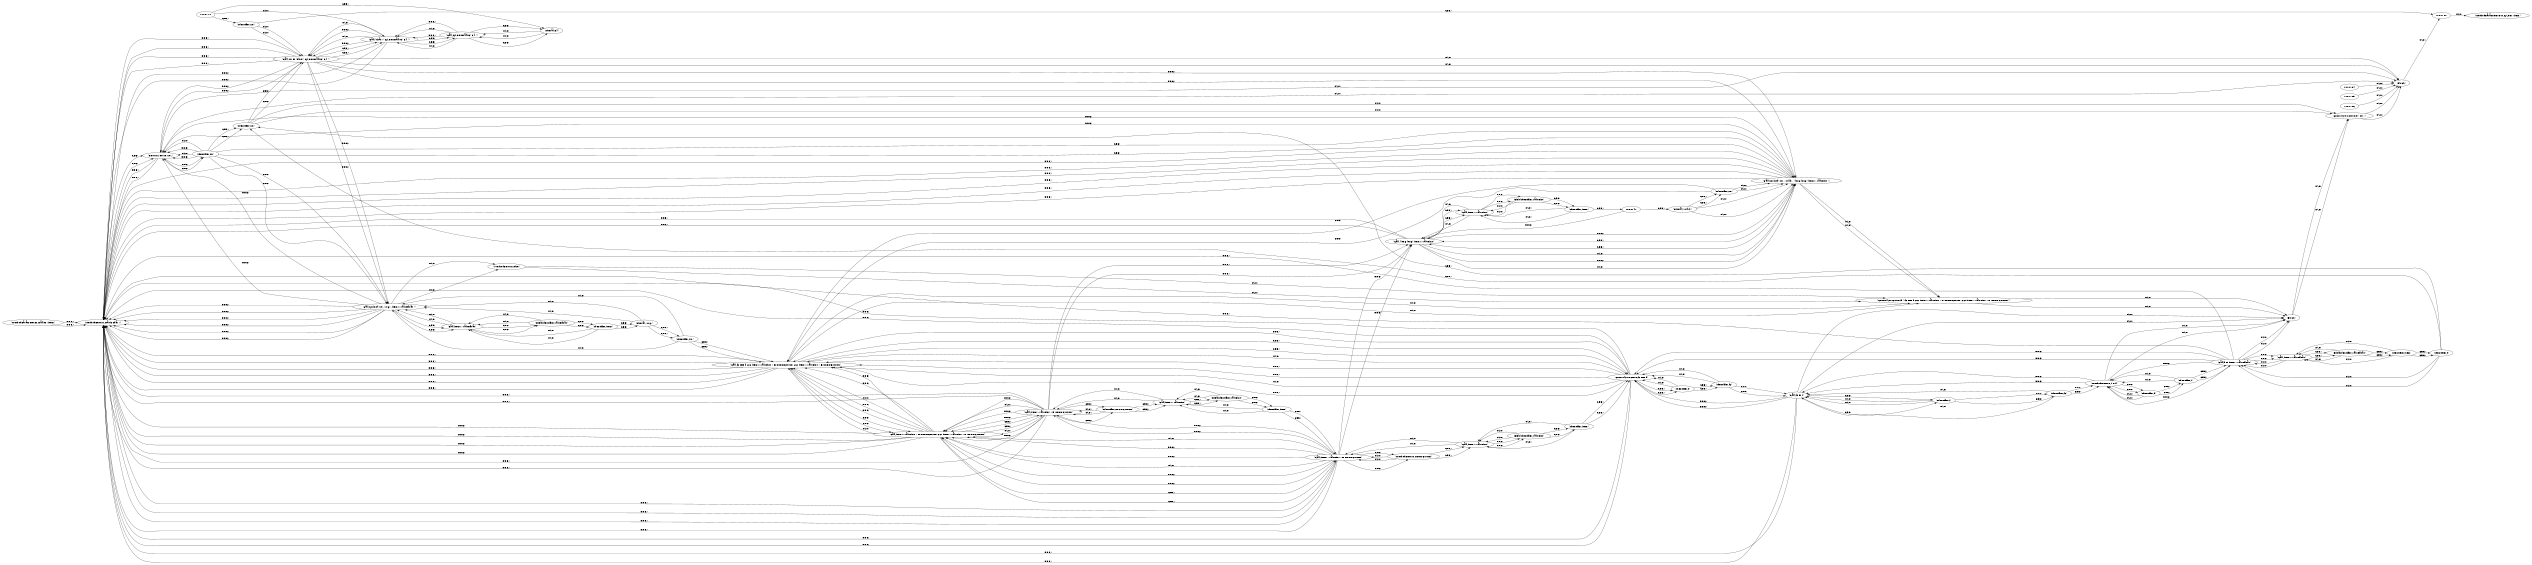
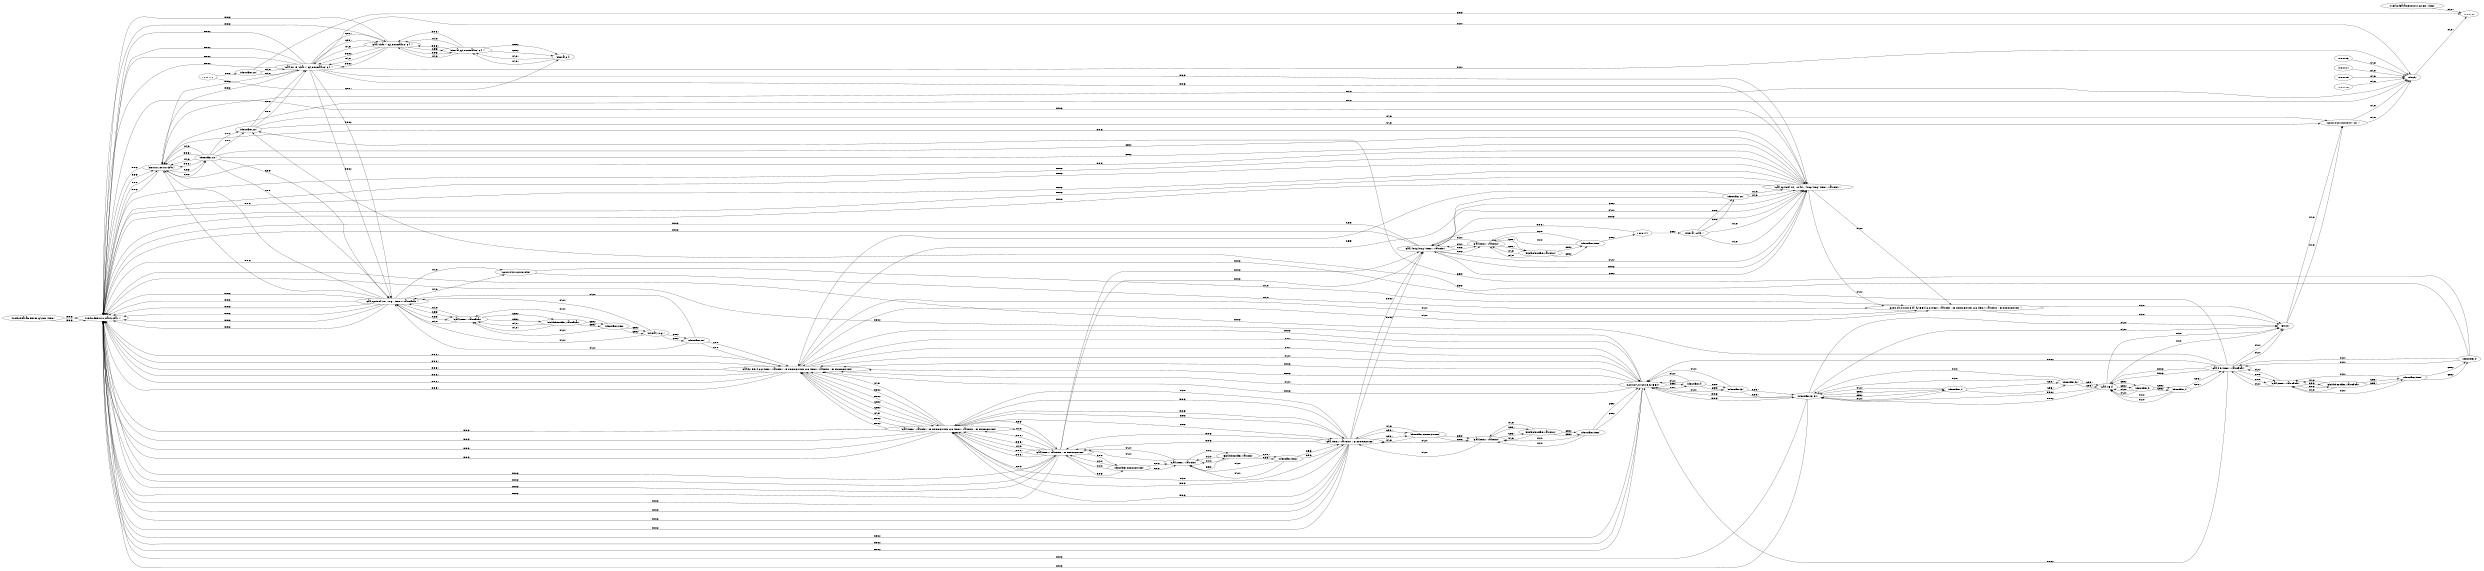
edge "1000110" -> "(Call,(char*) cJSON_malloc( 64 ))": removed, label "AST:"
edge "1000100" -> "(MethodParameterOut,cJSON *item)": reversed
node "(Call,cJSON_malloc( 64 ))": label "(Call,cJSON_malloc( 64 ))" -> "(Literal,cJSON_malloc( 64 ))"
node "1000103": added
node "(Call,str = (else*) cJSON_malloc( 64 ))": label "(Call,str = (else*) cJSON_malloc( 64 ))" -> "(Call,str = (char*) cJSON_malloc( 64 ))"
node "1010104": label "1010104" -> "1000104"
node "(Return,return str;)": label "(Return,return str;)" -> "(Return,return char;)"
node "(MethodReturn,else)": label "(MethodReturn,else)" -> "(ControlStructure,else)"
node "(MethodParameterIn,malloc *item)": label "(MethodParameterIn,malloc *item)" -> "(MethodParameterIn,cJSON *item)"
node "(MethodReturn,i = f)": label "(MethodReturn,i = f)" -> "(Call,i = f)"
node "(Call,f2 = i)": label "(Call,f2 = i)" -> "(Identifier,f2 = i)"
node "(MethodReturn,LLONG_MIN)": label "(MethodReturn,LLONG_MIN)" -> "(Identifier,LLONG_MIN)"
